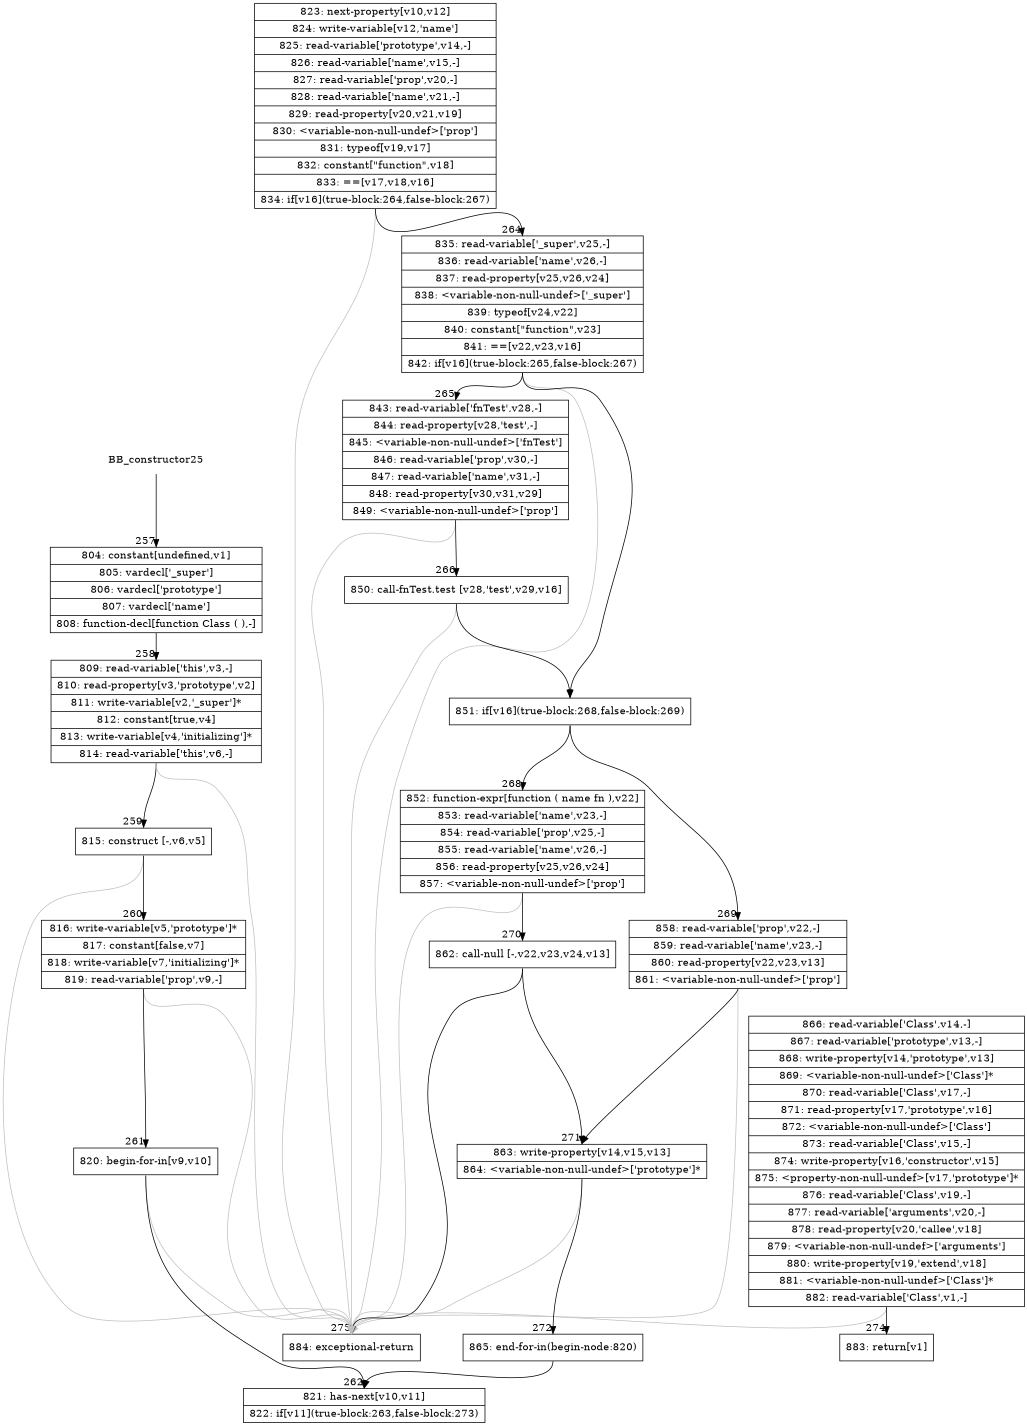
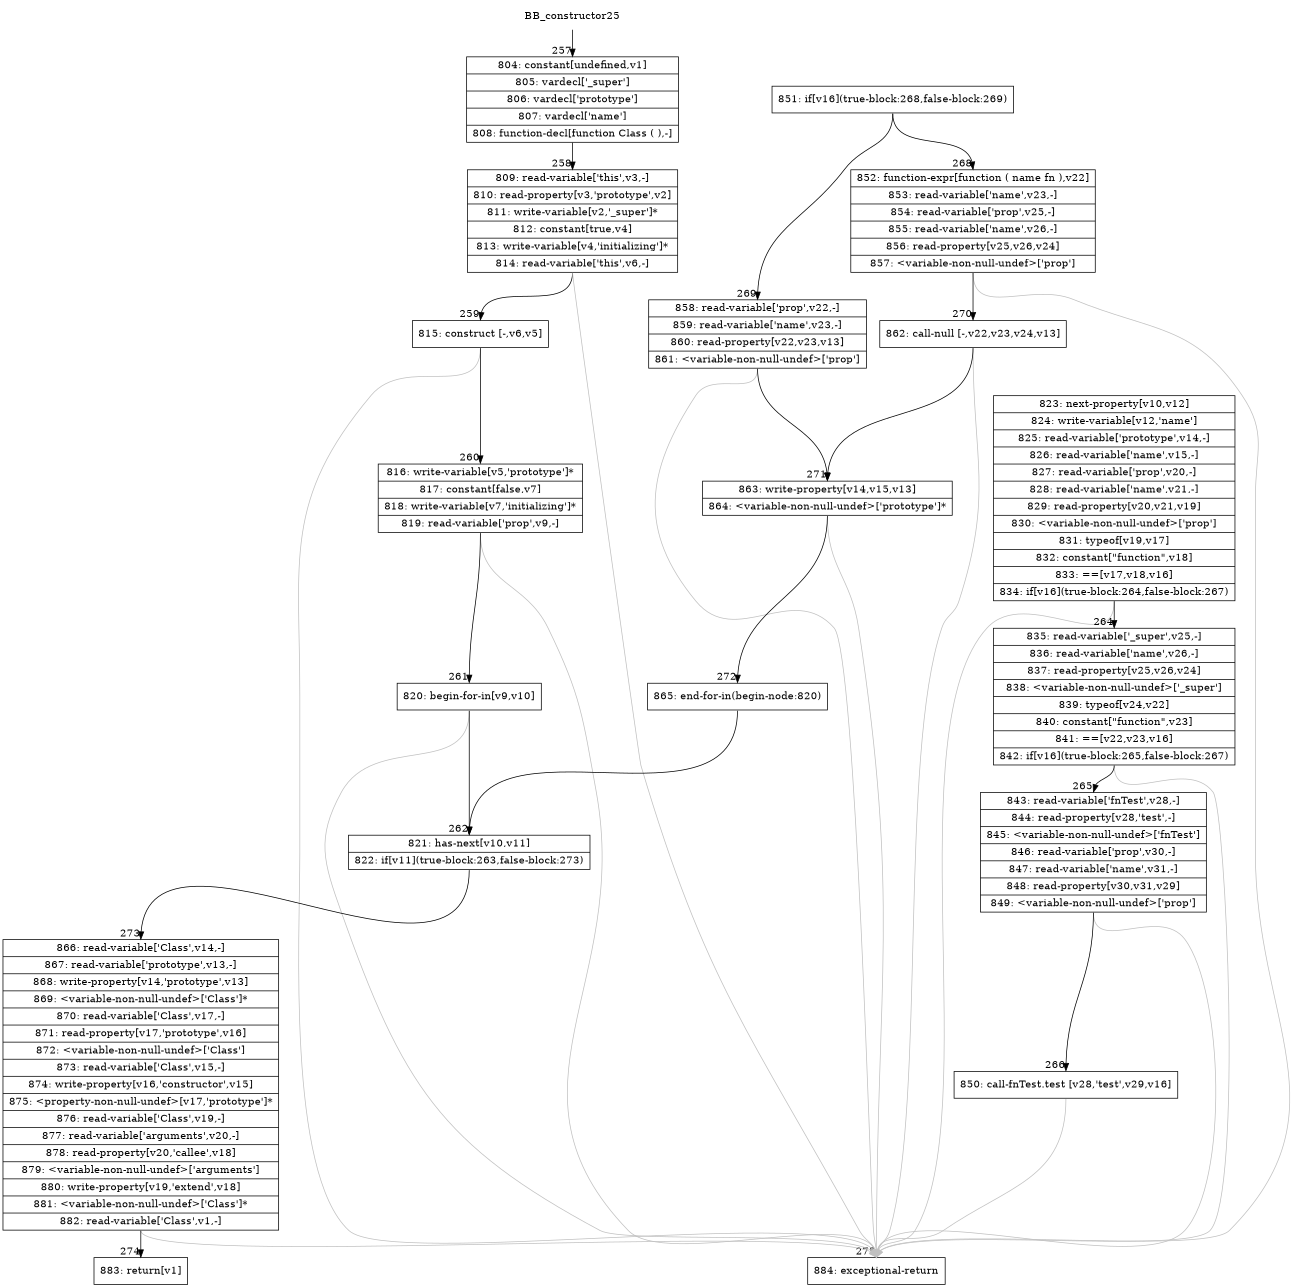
edge "835: read-variable['_super',v25,-]" -> "851: if[v16](true-block:268,false-block:269)": removed
edge "850: call-fnTest.test [v28,'test',v29,v16]" -> "851: if[v16](true-block:268,false-block:269)": removed
edge "821: has-next[v10,v11]" -> "866: read-variable['Class',v14,-]": added
edge "862: call-null [-,v22,v23,v24,v13]" -> "884: exceptional-return": color black -> gray
